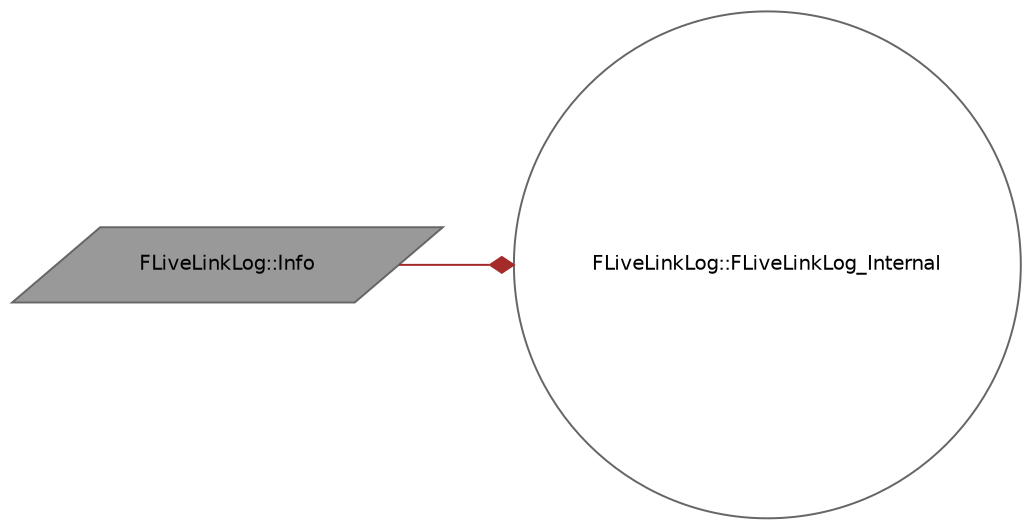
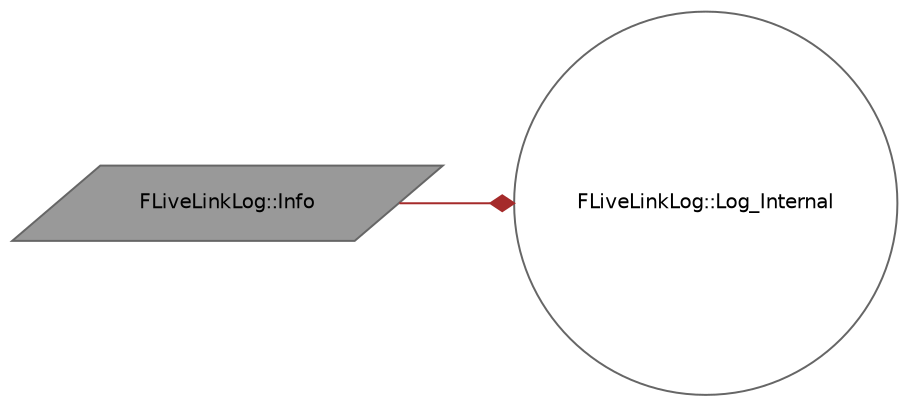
node "FLiveLinkLog::FLiveLinkLog_Internal": label "FLiveLinkLog::FLiveLinkLog_Internal" -> "FLiveLinkLog::Log_Internal"
